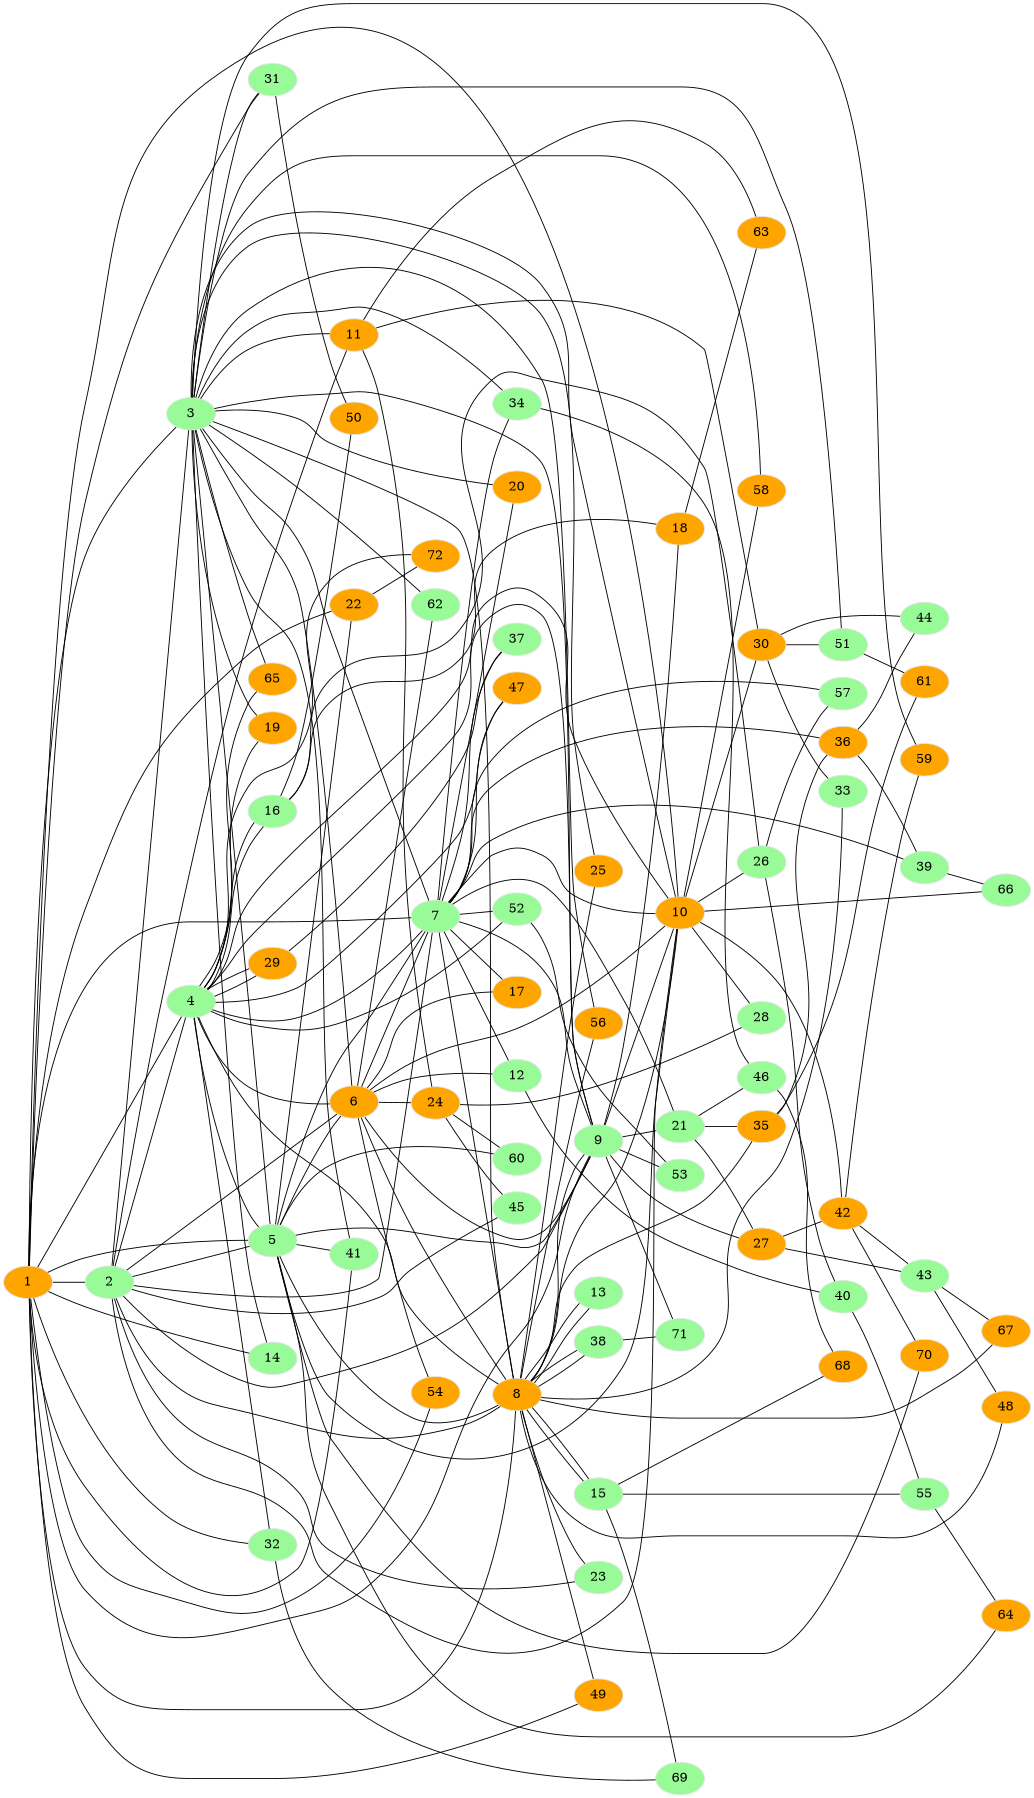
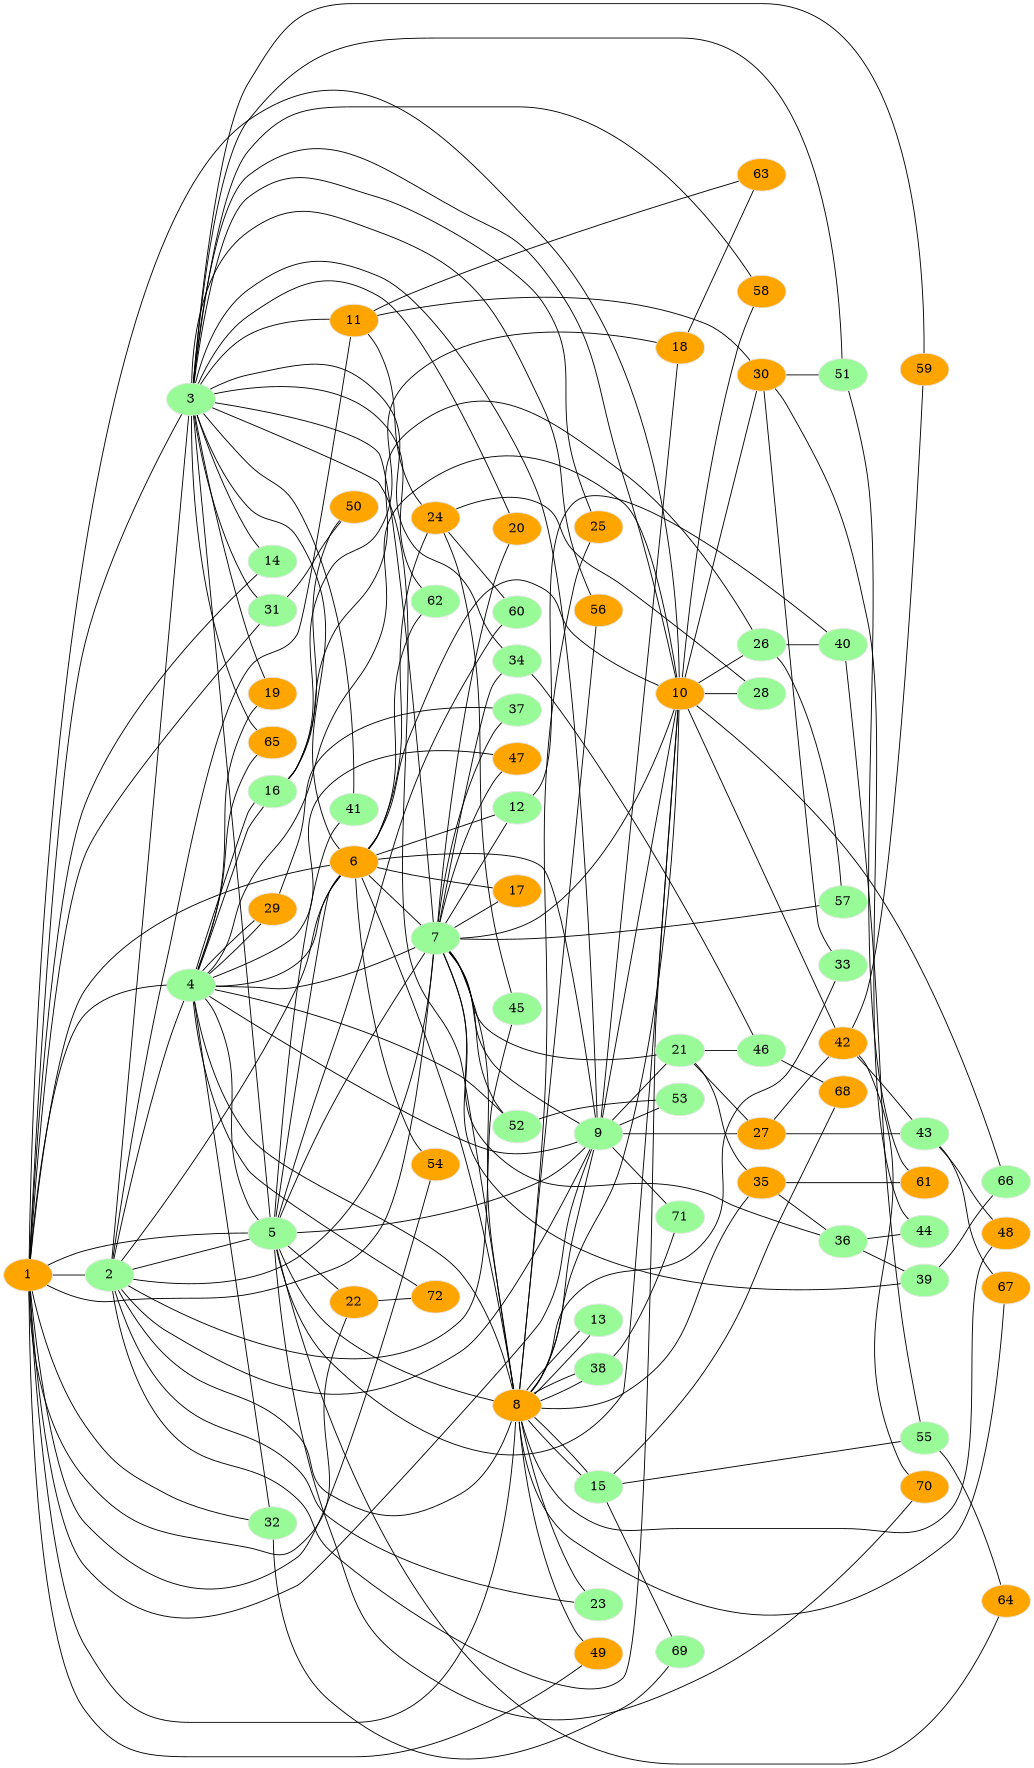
node "36": fillcolor orange -> palegreen
edge "41" -- "1": now "6" -- "1"
